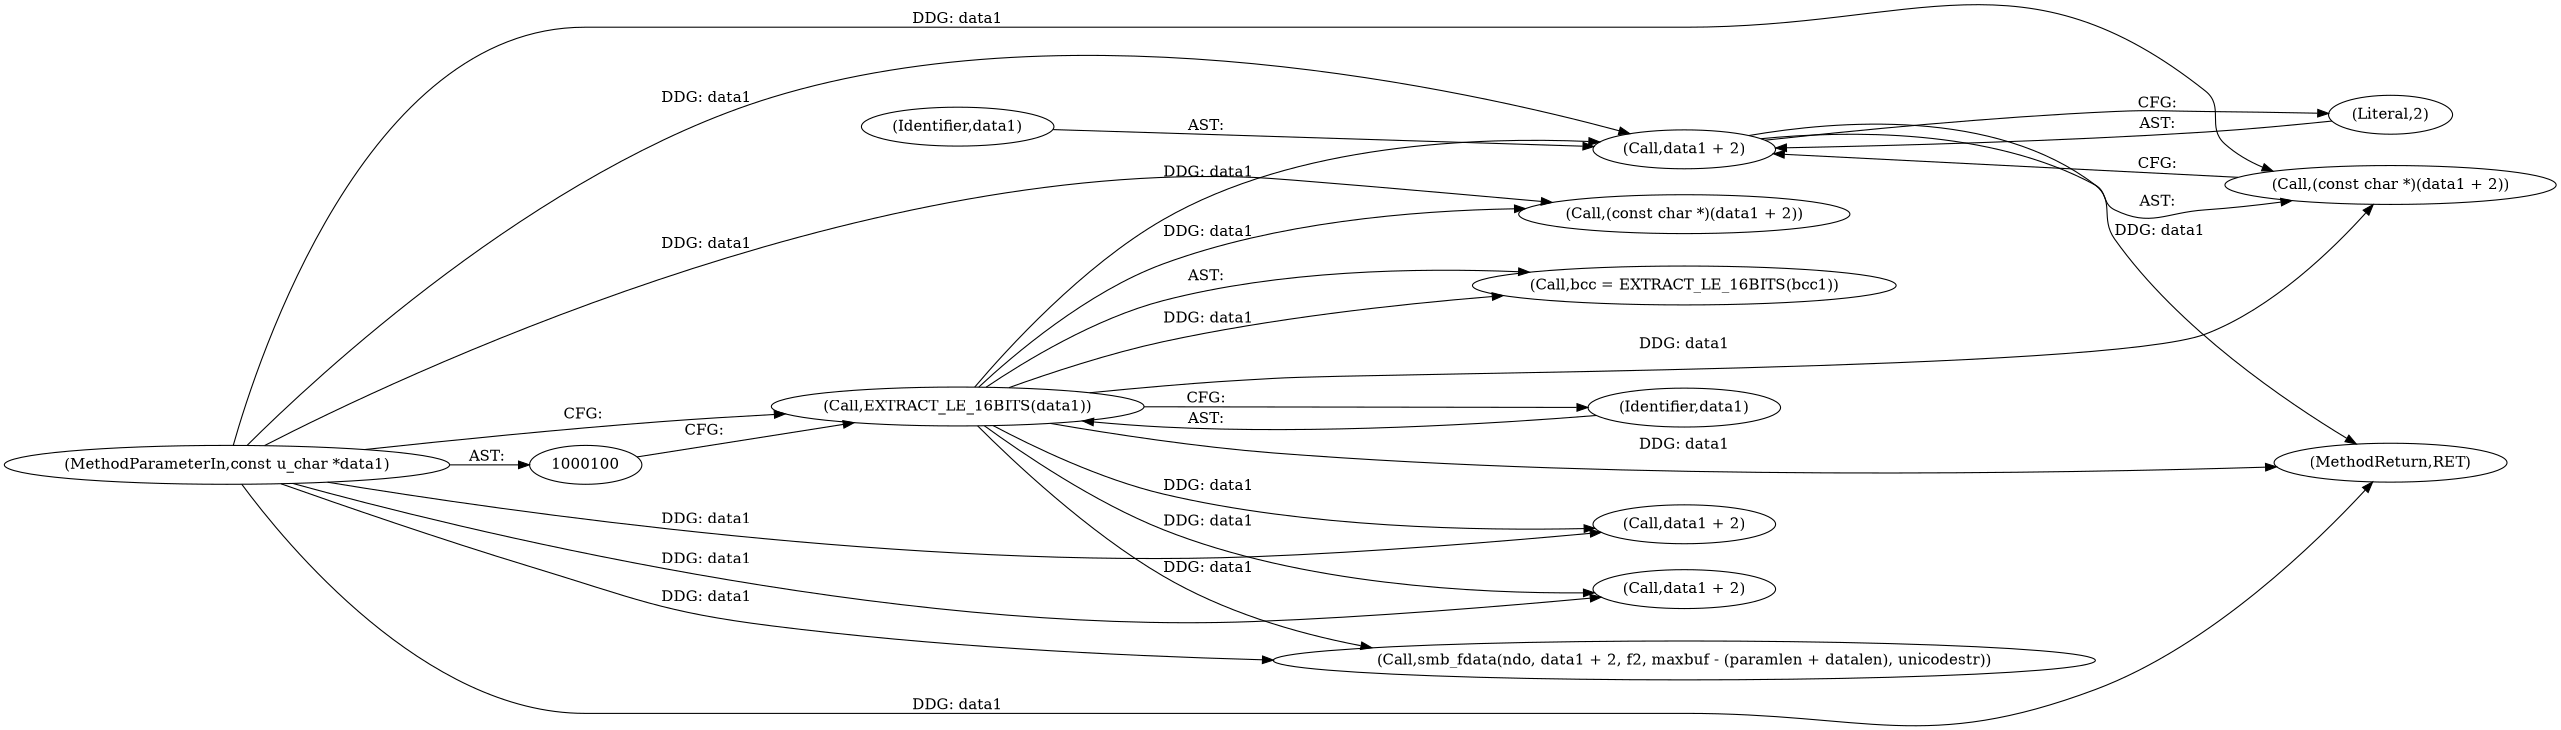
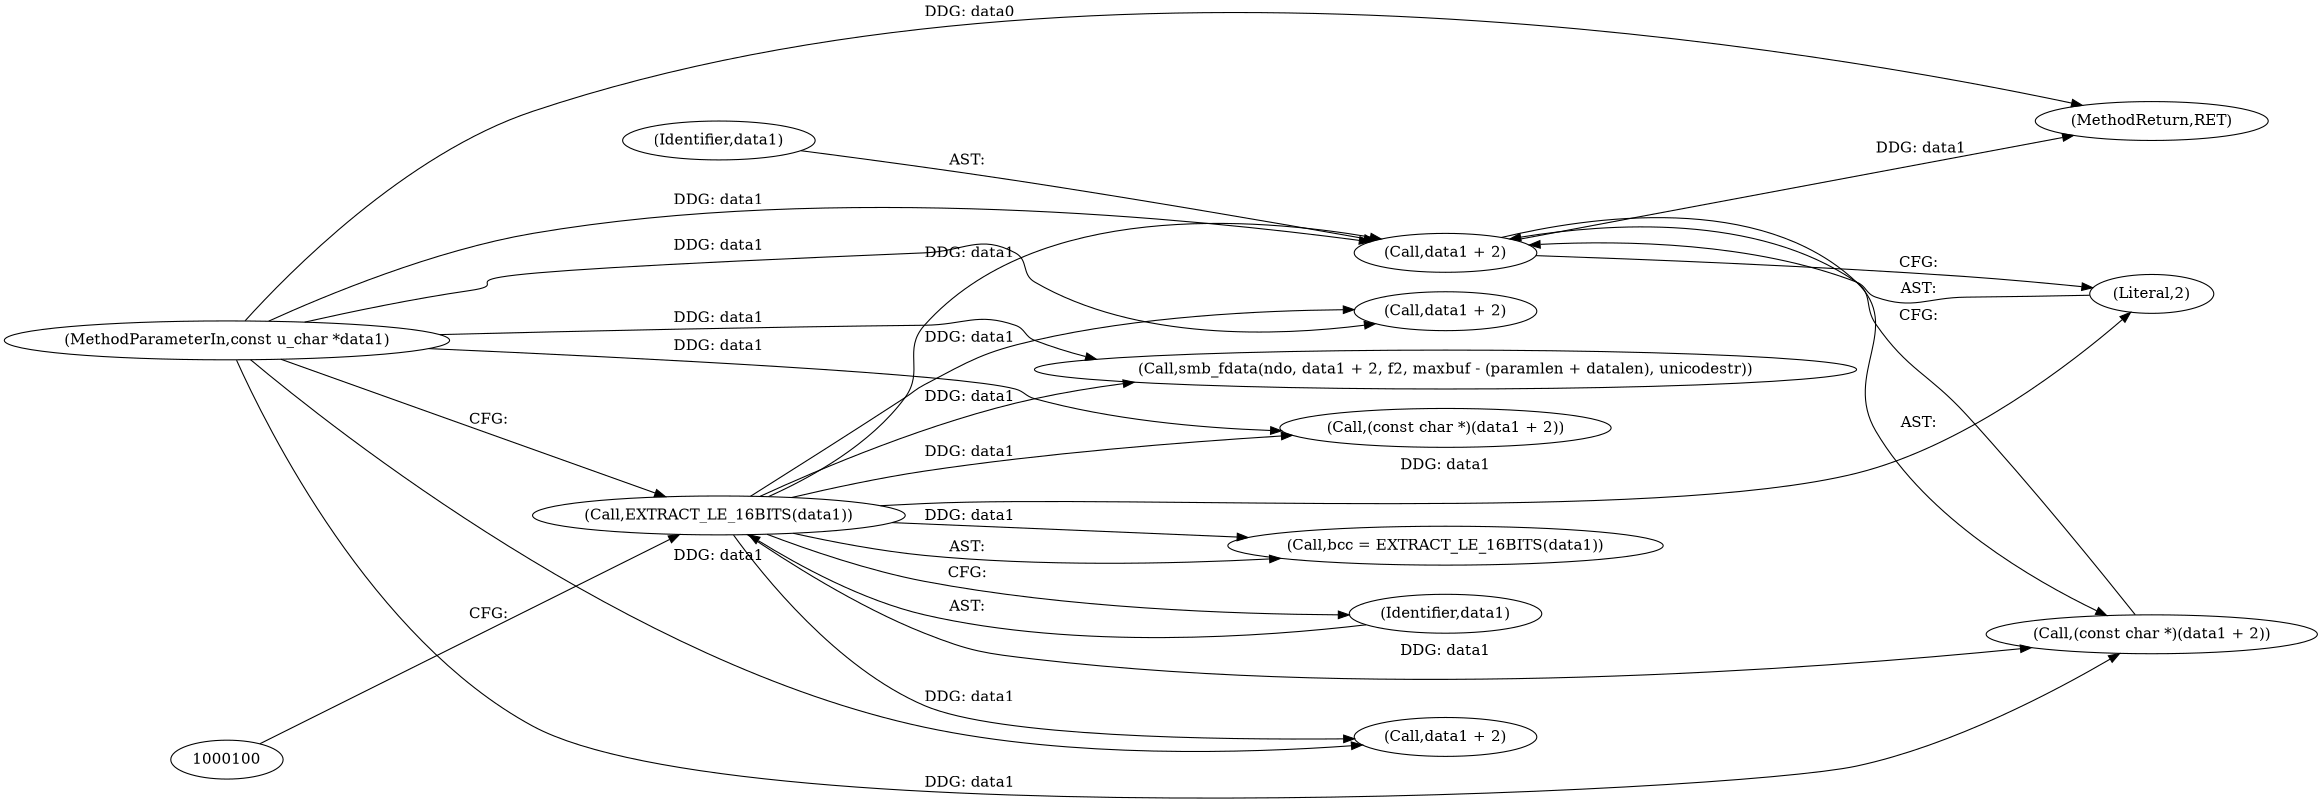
node "(Call,bcc = EXTRACT_LE_16BITS(bcc1))": label "(Call,bcc = EXTRACT_LE_16BITS(bcc1))" -> "(Call,bcc = EXTRACT_LE_16BITS(data1))"
edge "(MethodParameterIn,const u_char *data1)" -> "1000100": removed, label "AST:"
edge "(Call,EXTRACT_LE_16BITS(data1))" -> "(MethodReturn,RET)": now "(Call,EXTRACT_LE_16BITS(data1))" -> "(Literal,2)"
edge "(MethodParameterIn,const u_char *data1)" -> "(MethodReturn,RET)": label "DDG: data1" -> "DDG: data0"
